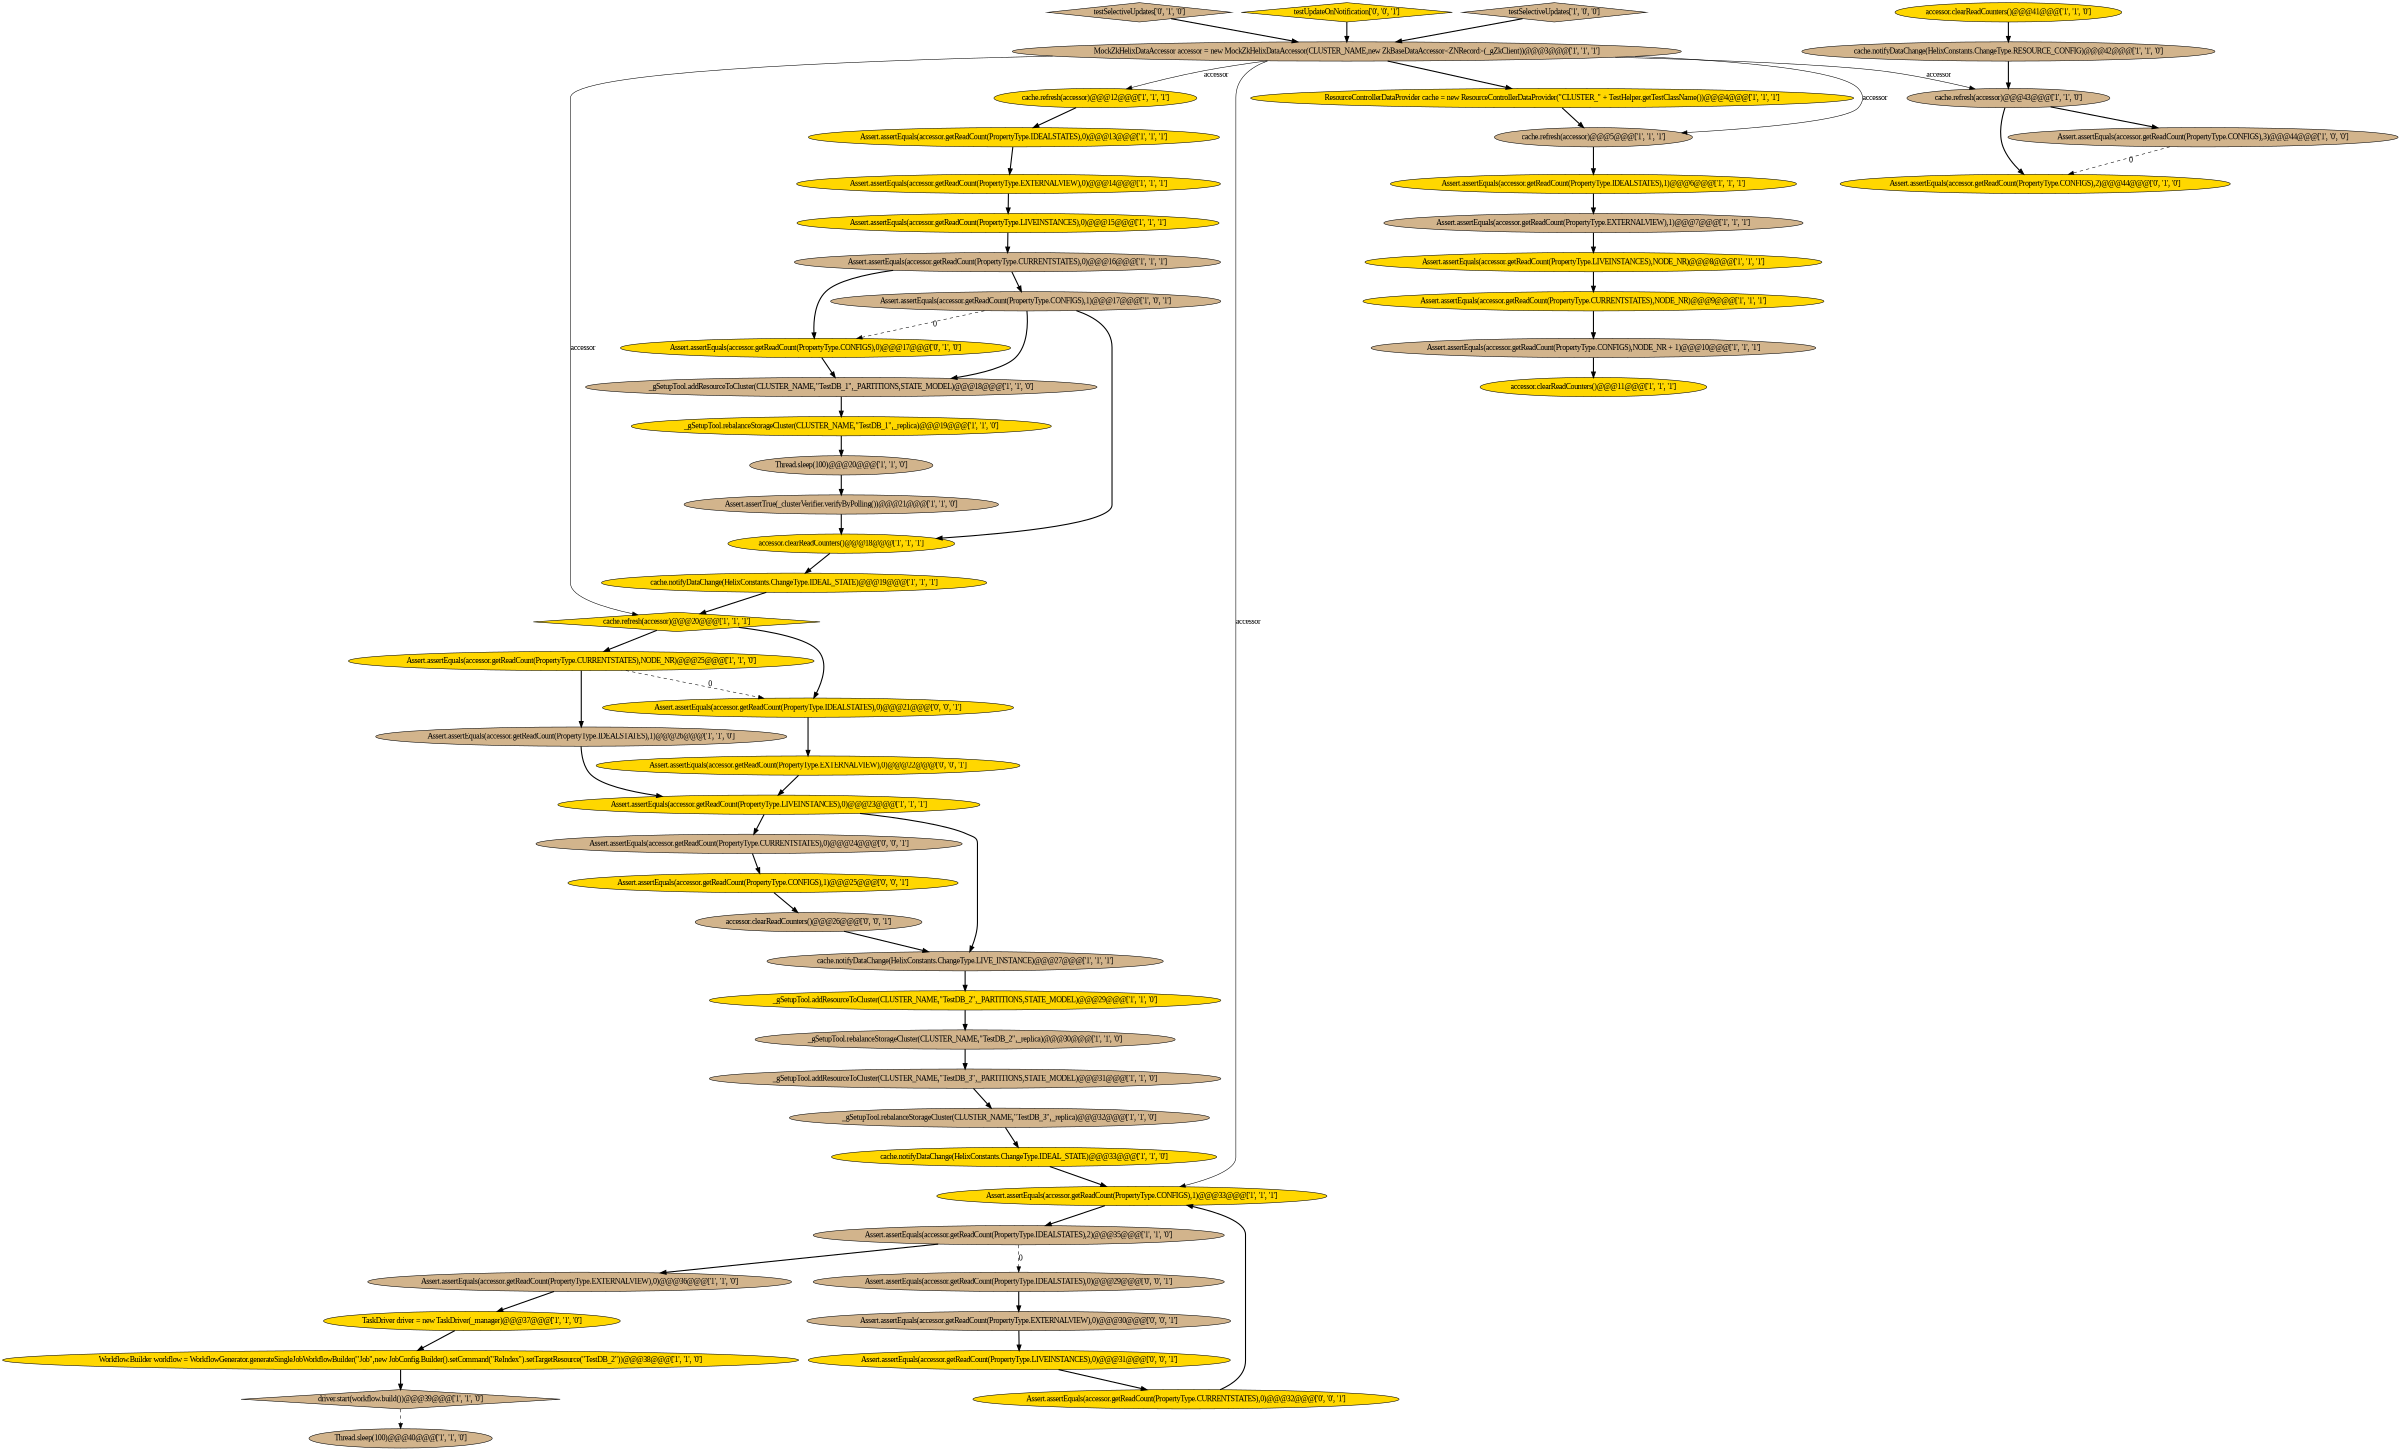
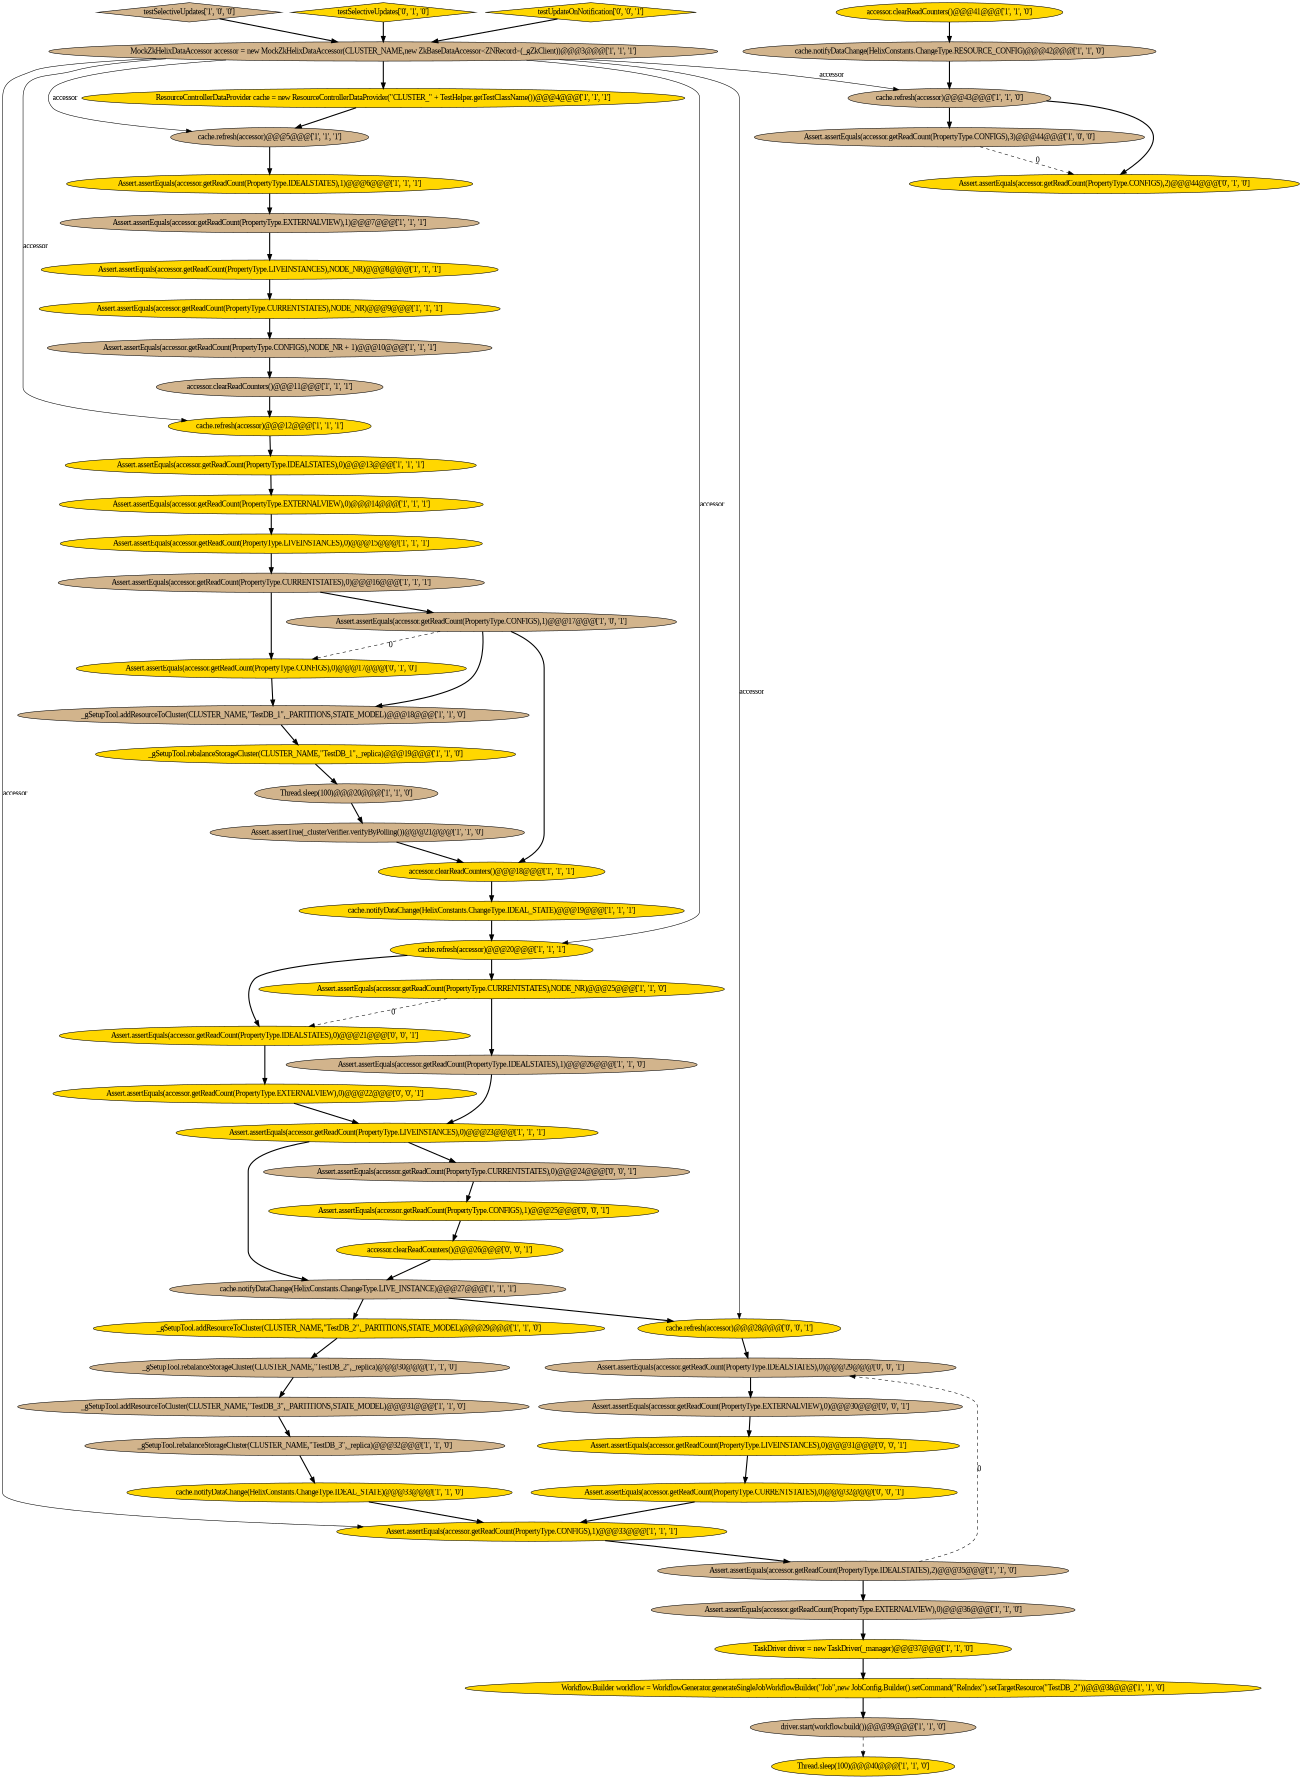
node "testSelectiveUpdates['0', '1', '0']": fillcolor tan -> gold
node "accessor.clearReadCounters()@@@11@@@['1', '1', '1']": fillcolor gold -> tan
edge "accessor.clearReadCounters()@@@11@@@['1', '1', '1']" -> "cache.refresh(accessor)@@@12@@@['1', '1', '1']": added
node "cache.refresh(accessor)@@@20@@@['1', '1', '1']": shape diamond -> ellipse
node "accessor.clearReadCounters()@@@26@@@['0', '0', '1']": fillcolor tan -> gold
node "cache.refresh(accessor)@@@28@@@['0', '0', '1']": added
node "driver.start(workflow.build())@@@39@@@['1', '1', '0']": shape diamond -> ellipse
node "Thread.sleep(100)@@@40@@@['1', '1', '0']": fillcolor tan -> gold
